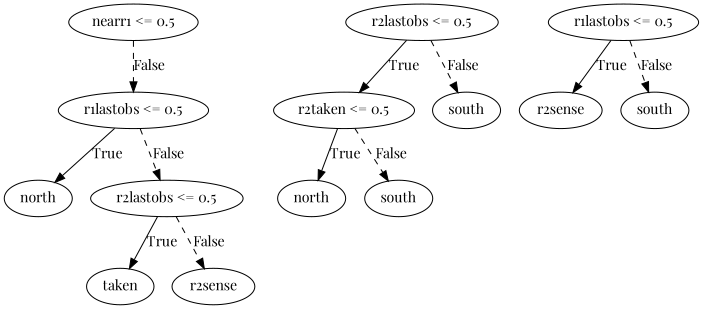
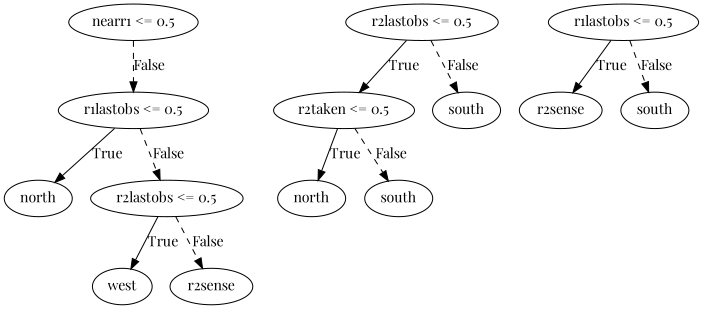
node "taken": label "taken" -> "west"
